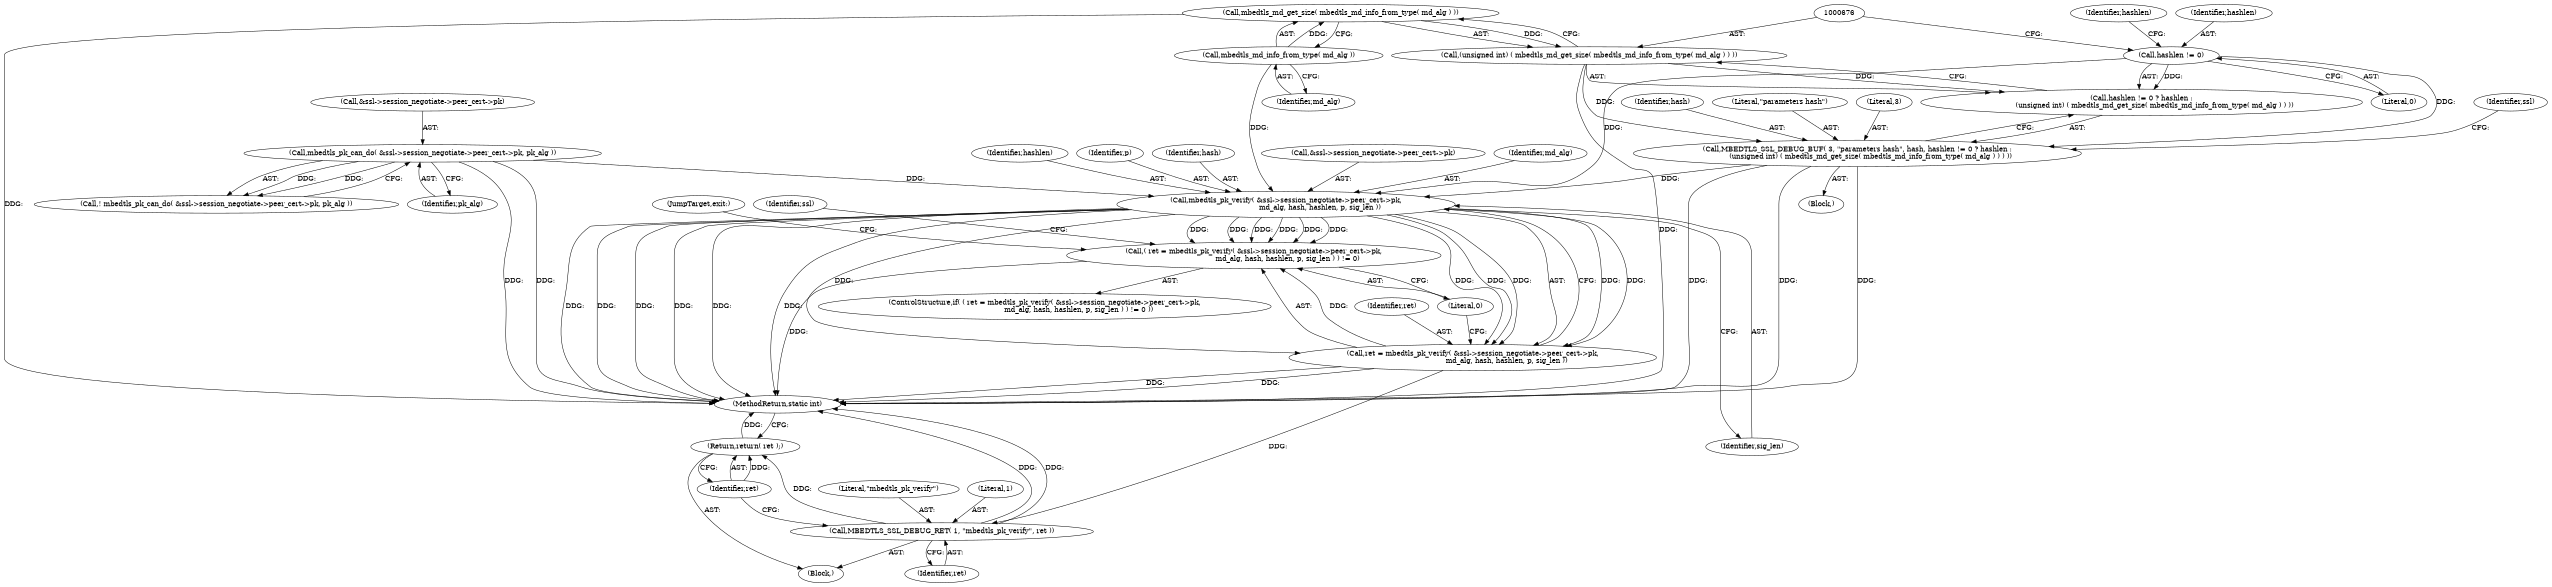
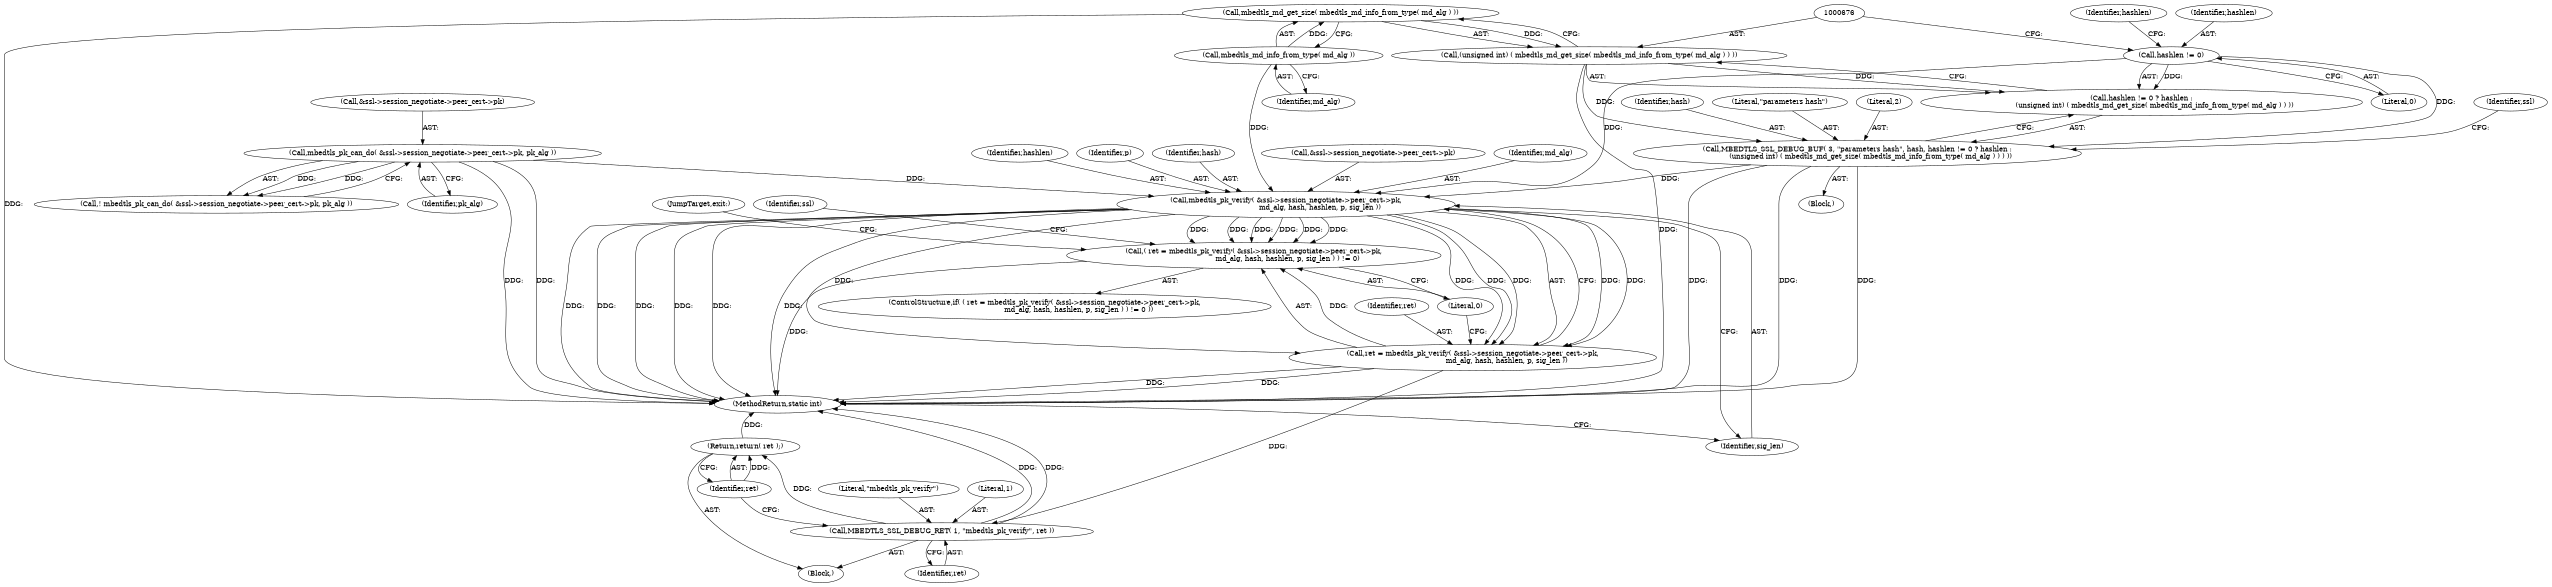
node "(Literal,3)": label "(Literal,3)" -> "(Literal,2)"
edge "(MethodReturn,static int)" -> "(Return,return( ret );)": now "(MethodReturn,static int)" -> "(Identifier,sig_len)"
